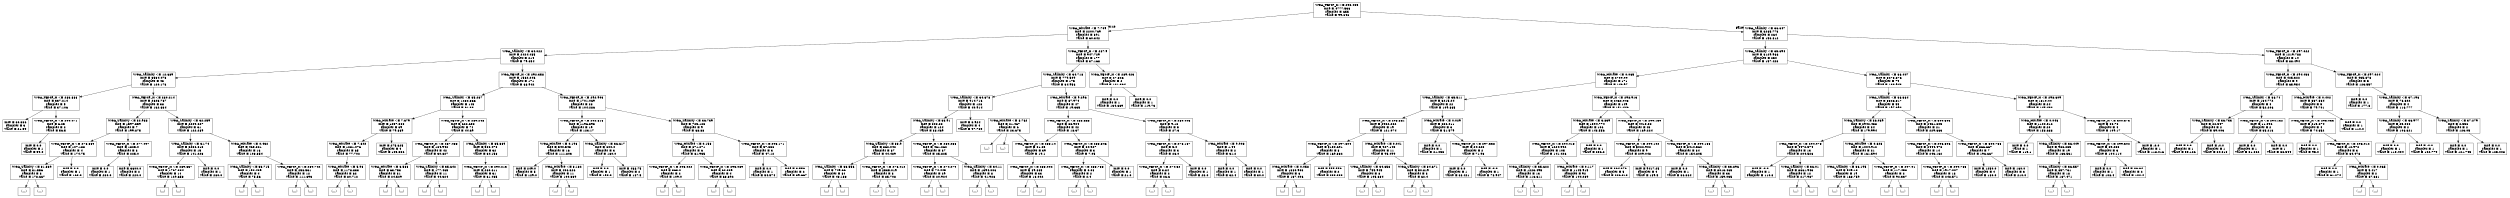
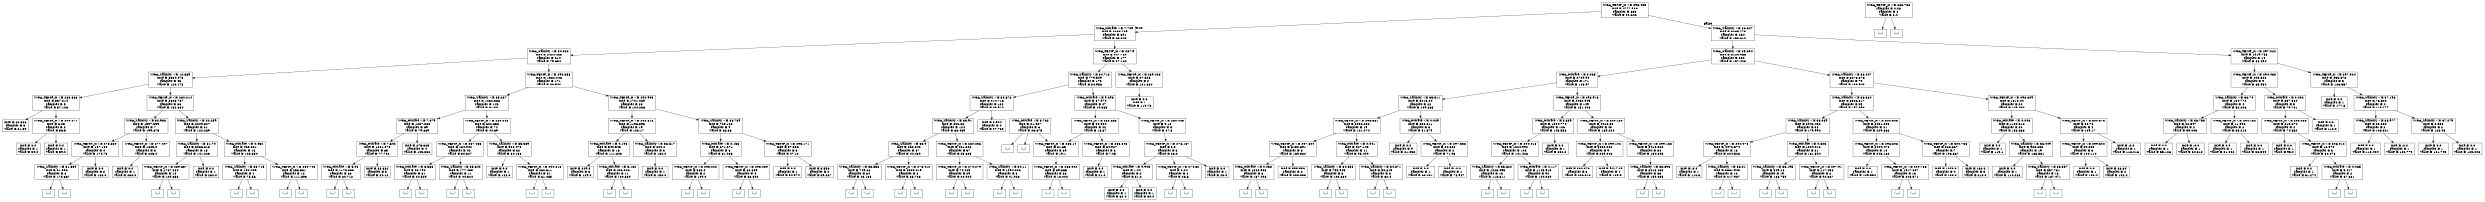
node "mse = 0.0 samples = 1 value = 134.669": removed
node "mse = 0.0 samples = 1 value = 119.73": label "mse = 0.0 samples = 1 value = 119.73" -> "mse = 0.0 mse = 1 value = 119.73"
edge "WOA_TEMP_K <= 280.445 mse = 9.18 samples = 5 value = 27.3" -> "WOA_Nitrate <= 9.903 mse = 1.44 samples = 2 value = 31.2": now "WOA_TEMP_K <= 278.187 mse = 5.0 samples = 3 value = 26.0" -> "WOA_Nitrate <= 9.903 mse = 1.44 samples = 2 value = 31.2"
node "mse = 0.0 samples = 1 value = 54.0": added
node "mse = 0.0 samples = 1 value = 21.053": label "mse = 0.0 samples = 1 value = 21.053" -> "mse = 0.0 samples = 9 value = 21.053"
node "mse = 0.0 value = 1 value = 115.1": label "mse = 0.0 value = 1 value = 115.1" -> "mse = 0.0 samples = 1 value = 115.1"
node "mse = 0.0 mse = 1 value = 38.544": label "mse = 0.0 mse = 1 value = 38.544" -> "mse = 0.0 samples = 1 value = 38.544"
edge "WOA_TEMP_K <= 283.846 mse = 64.927 samples = 3 value = 7.05" -> "WOA_TEMP_K <= 283.738 samples = 0.08 samples = 2 value = 2.4": removed
node "mse = 0.0 samples = 1 value = 163.0": label "mse = 0.0 samples = 1 value = 163.0" -> "mse = 0.0 samples = 8 value = 163.0"
node "mse = 3600.0 samples = 2 value = 220.0": removed
node "mse = 68.682 samples = 3 value = 24.12": added
node "mse = 0.0 samples = 1 value = 188.0": added
node "mse = 468.75 samples = 2 value = 187.5": removed
node "mse = 0.0 samples = 1 value = 36.364": removed
node "mse = -0.0 samples = 1 samples = 110.3": label "mse = -0.0 samples = 1 samples = 110.3" -> "mse = -0.0 samples = 1 value = 110.3"
node "mse = 0.0 samples = 1 value = 129.554": added
node "mse = 0.0 samples = 1 value = 114.282": added
